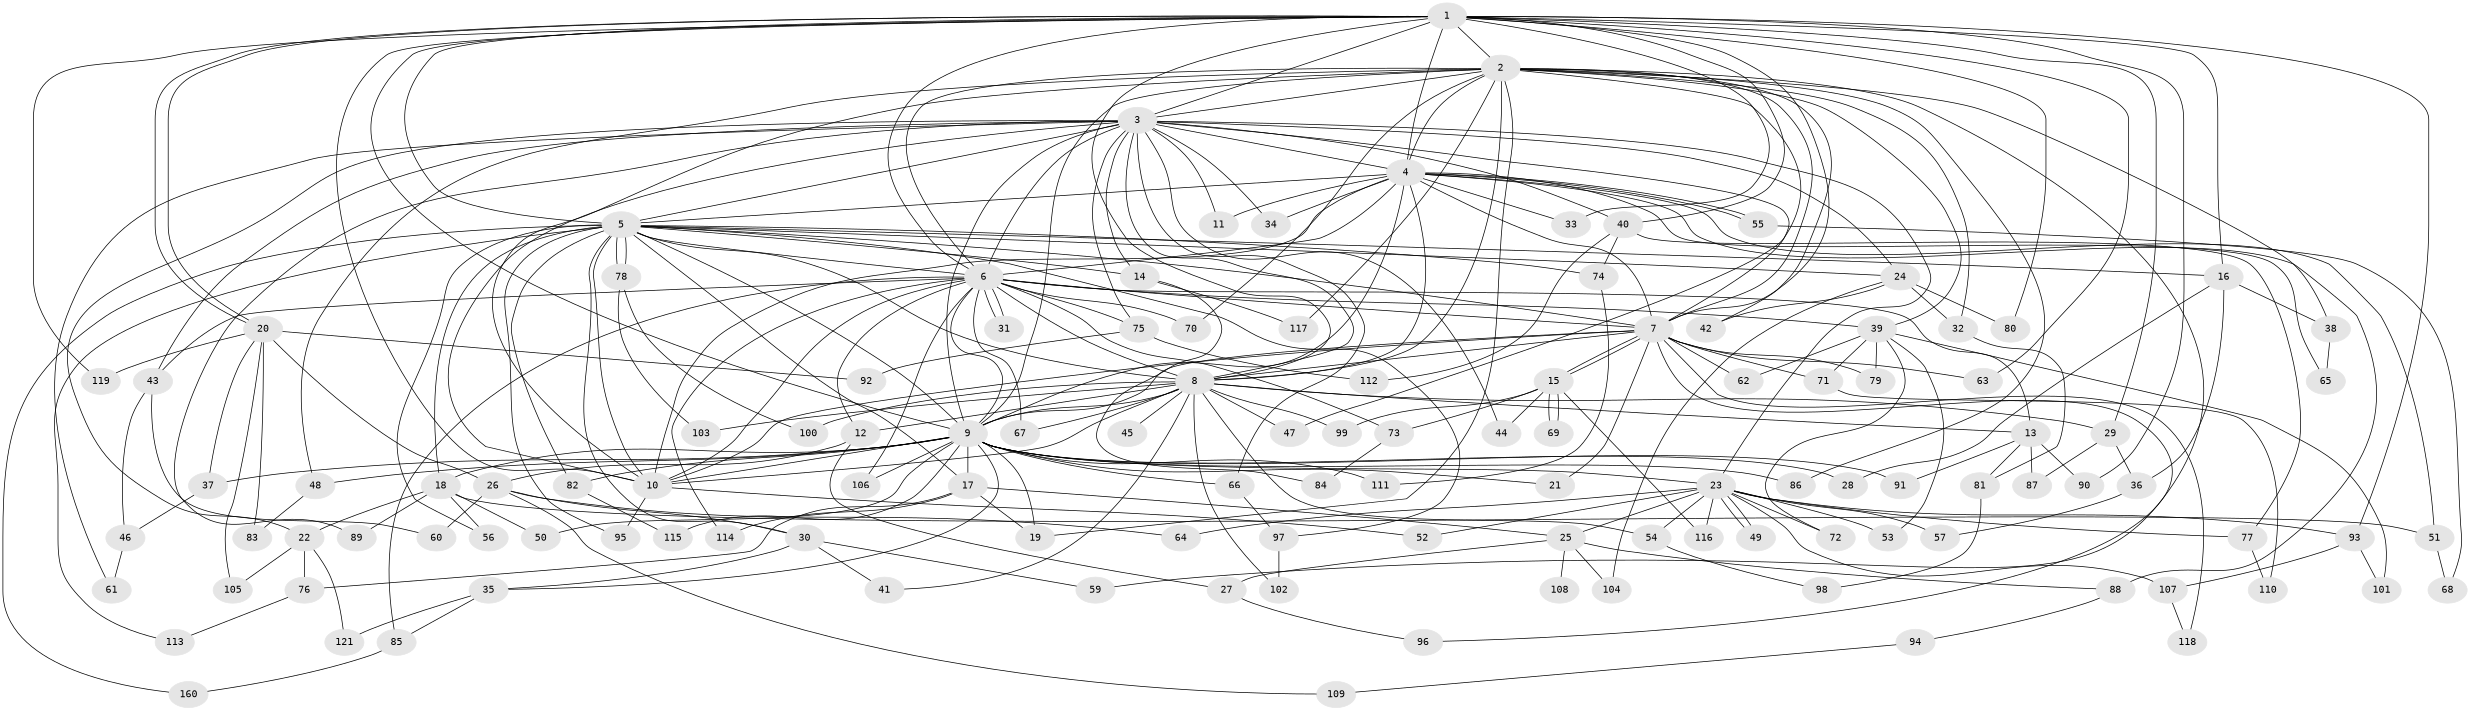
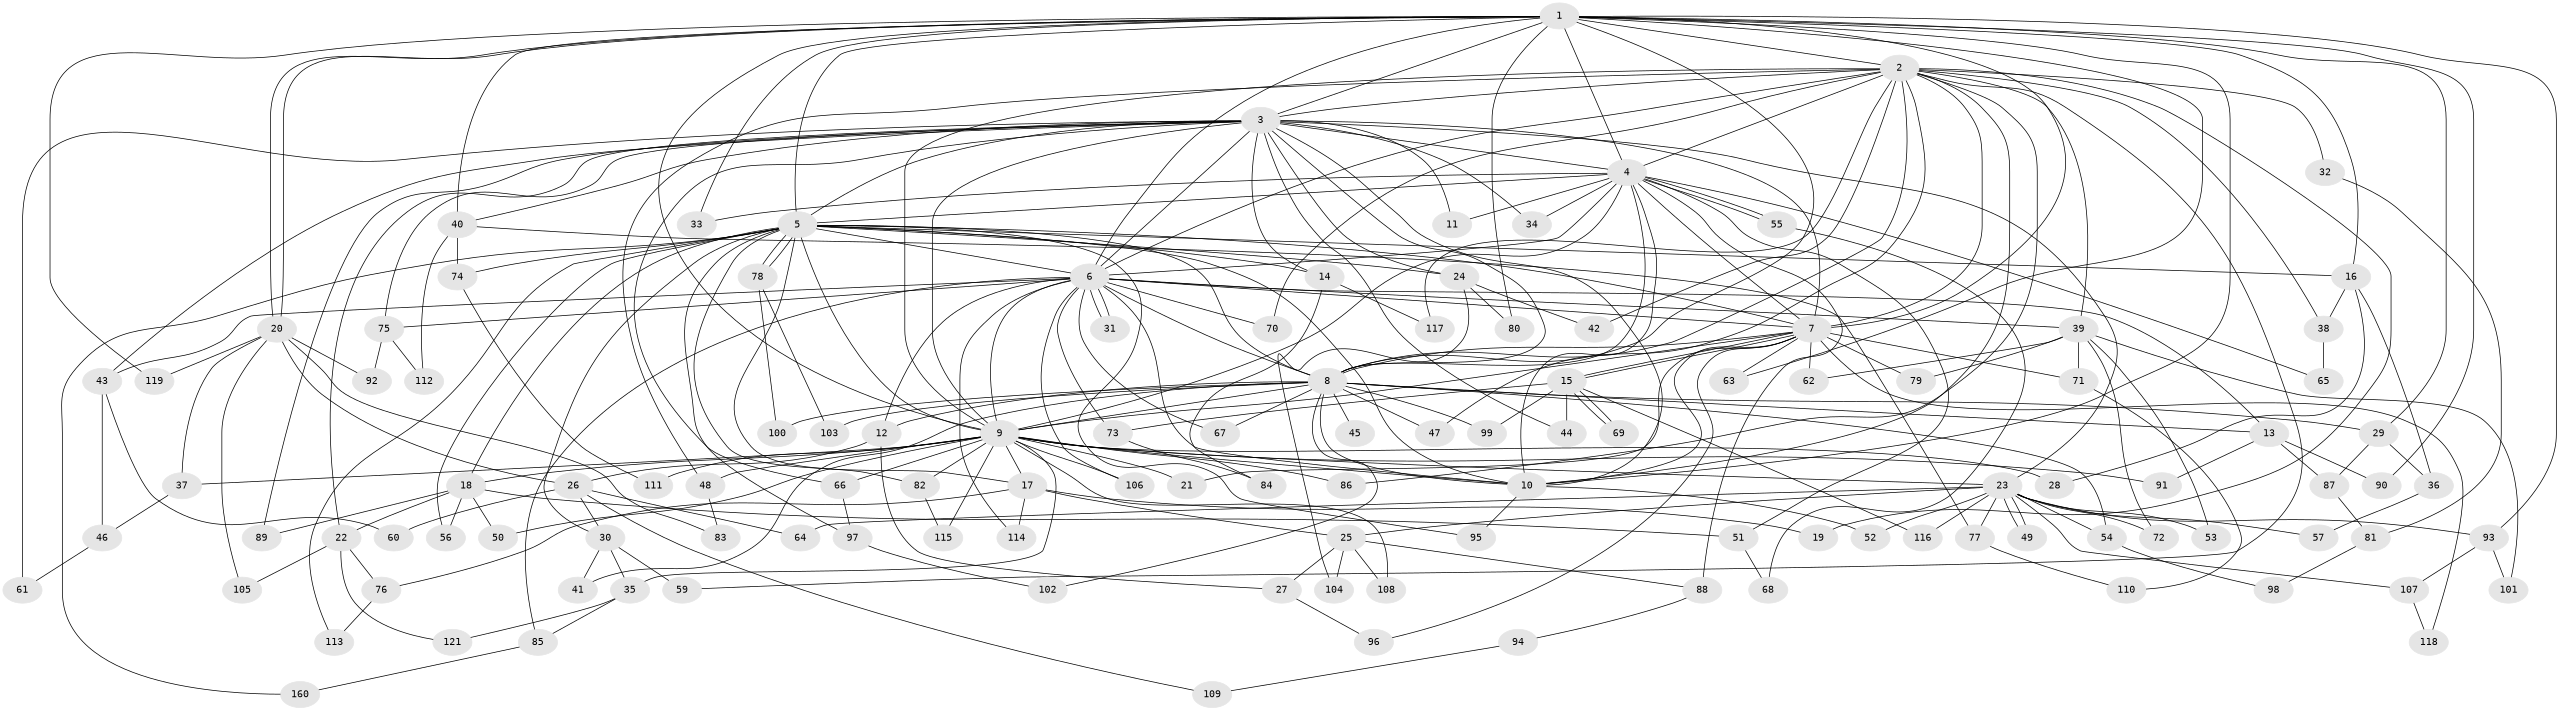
edge "24" -- "32": removed
edge "13" -- "81": now "87" -- "81"
edge "9" -- "19": now "9" -- "108"
